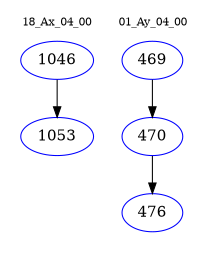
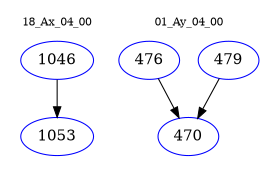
node "469": label "469" -> "479"
edge "470" -> "476": reversed
